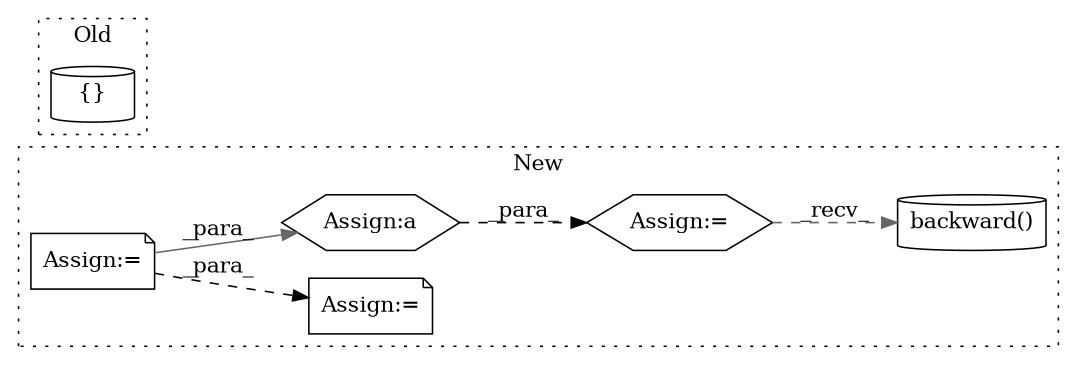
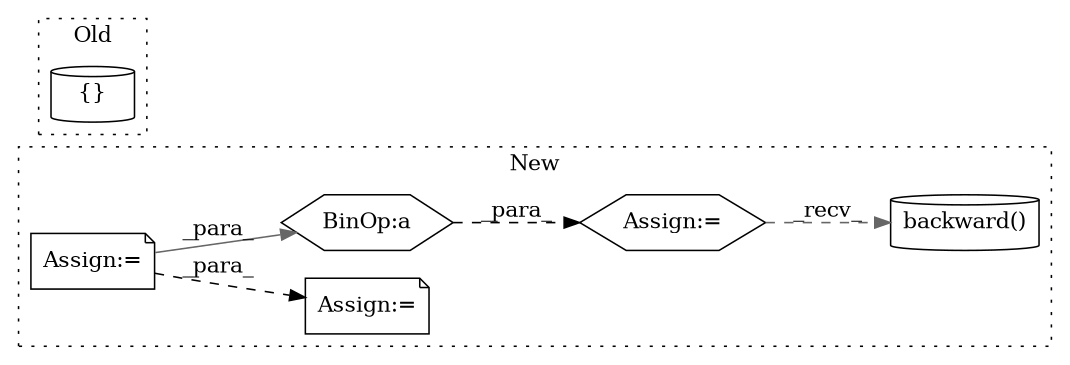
node "Assign:a": label "Assign:a" -> "BinOp:a"
